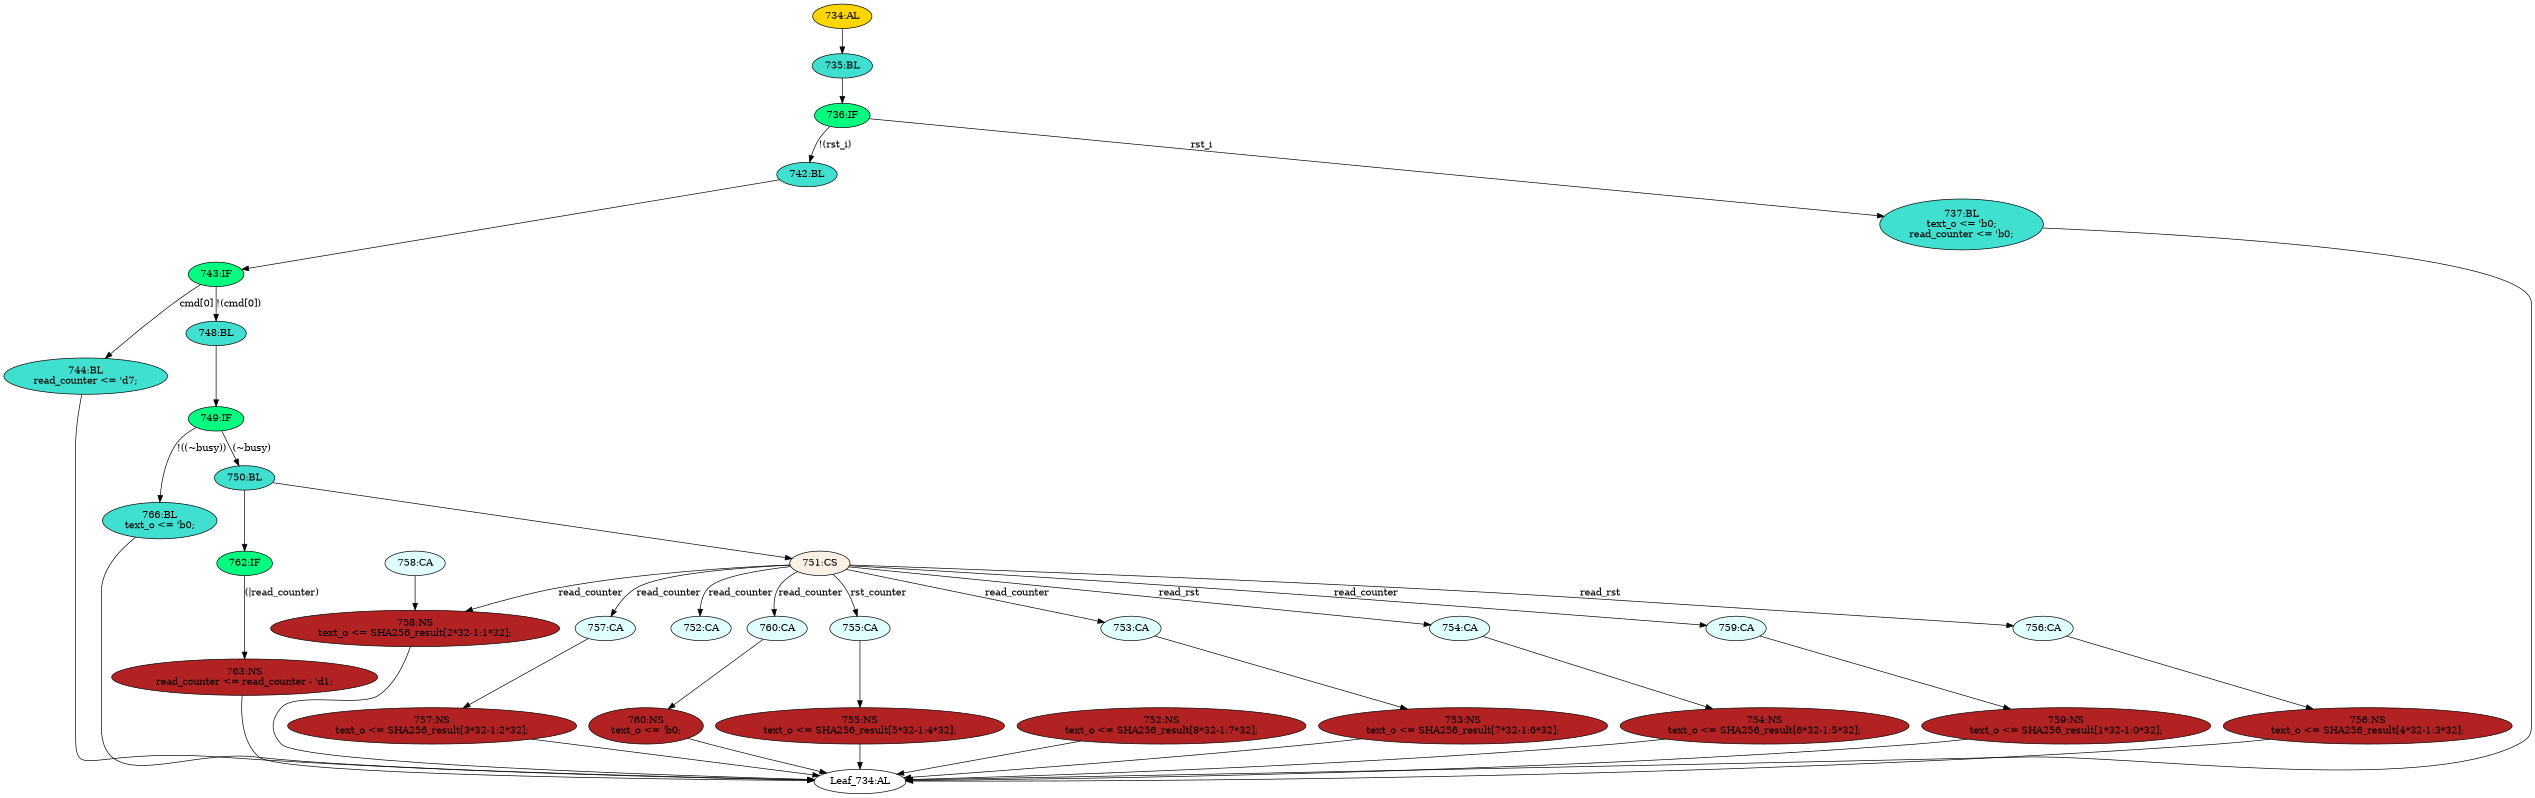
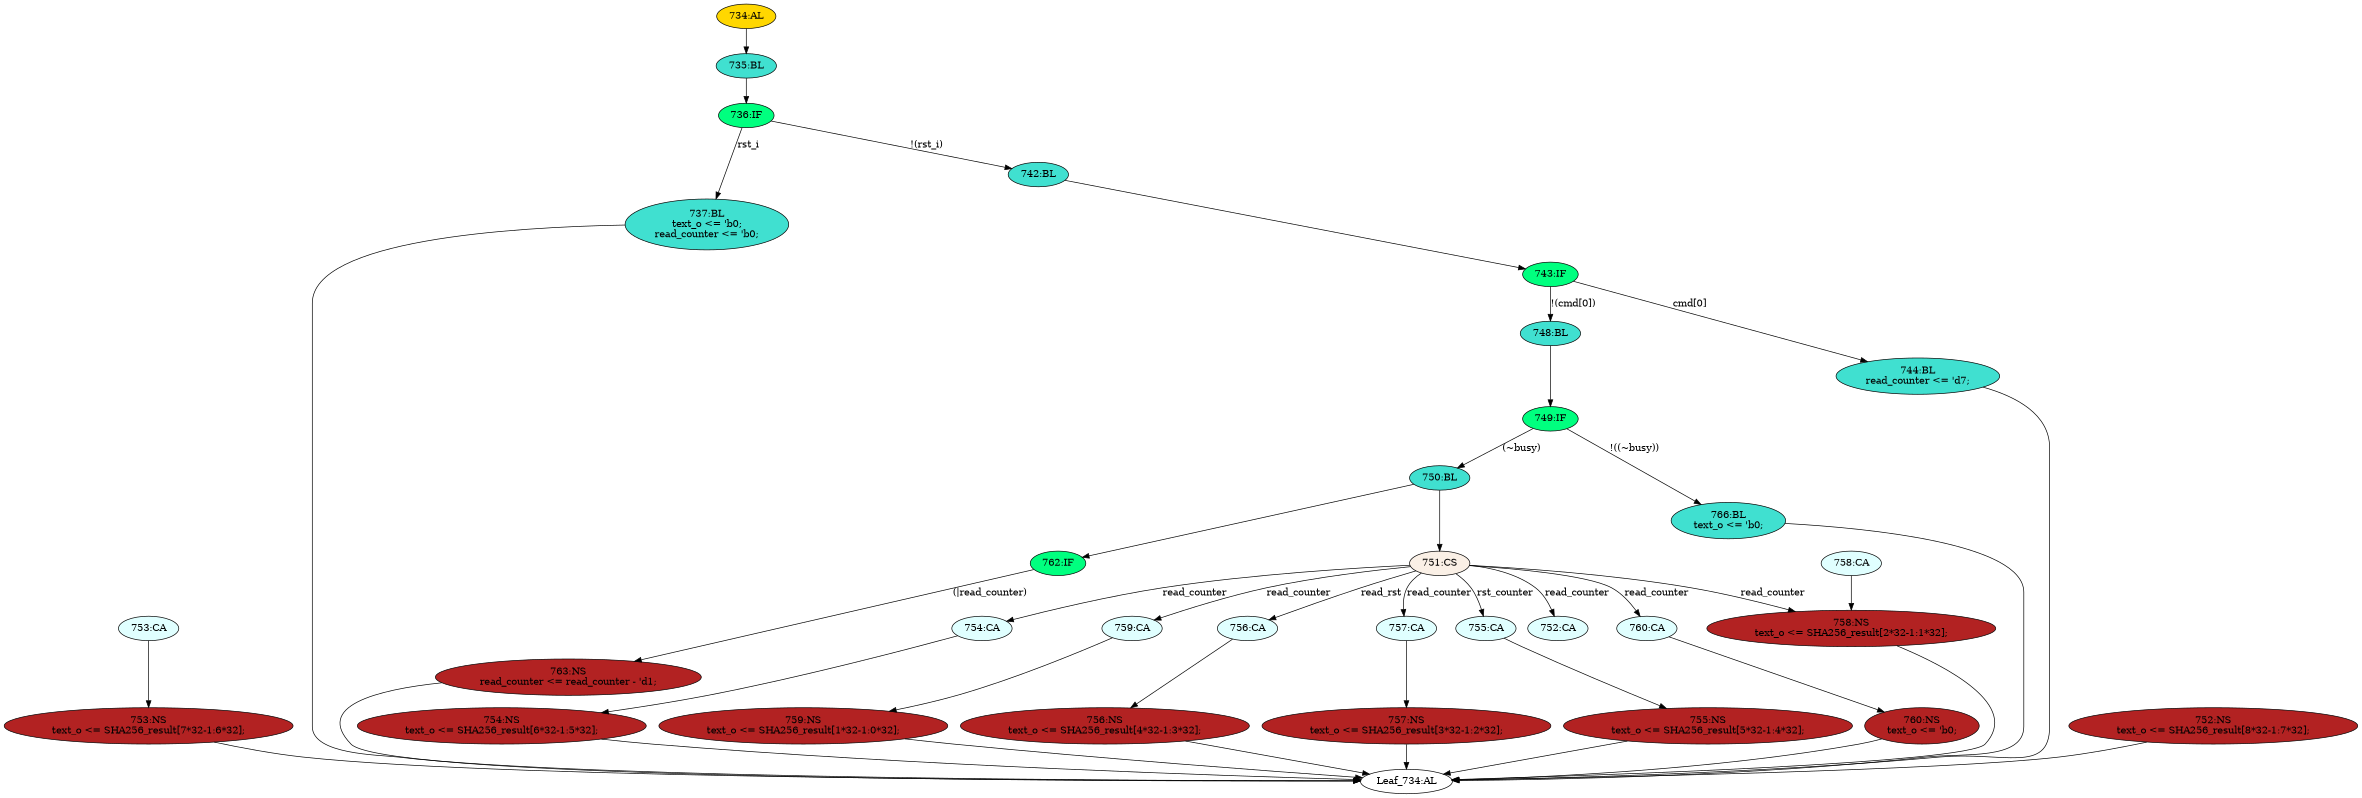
edge "751:CS" -> "754:CA": label "read_rst" -> "read_counter"
edge "751:CS" -> "753:CA": removed, label "read_counter"
